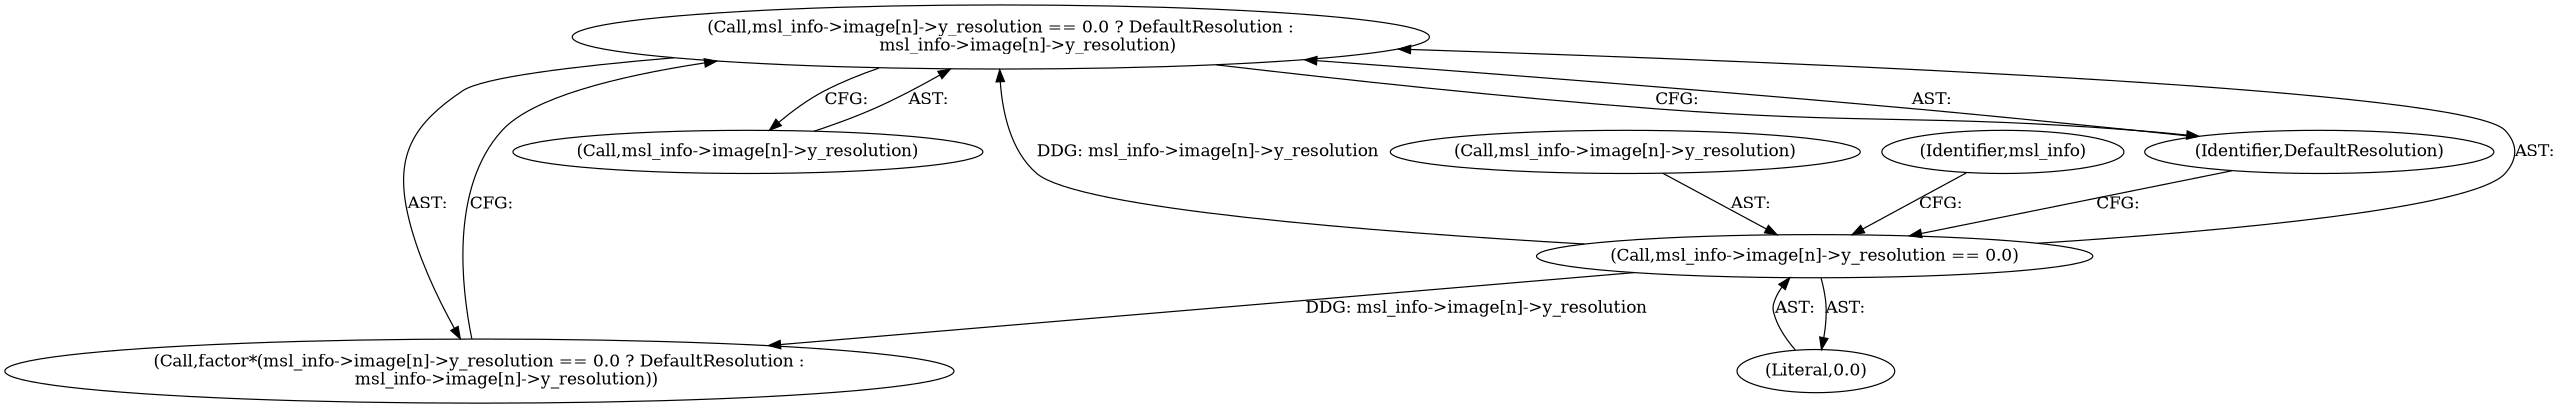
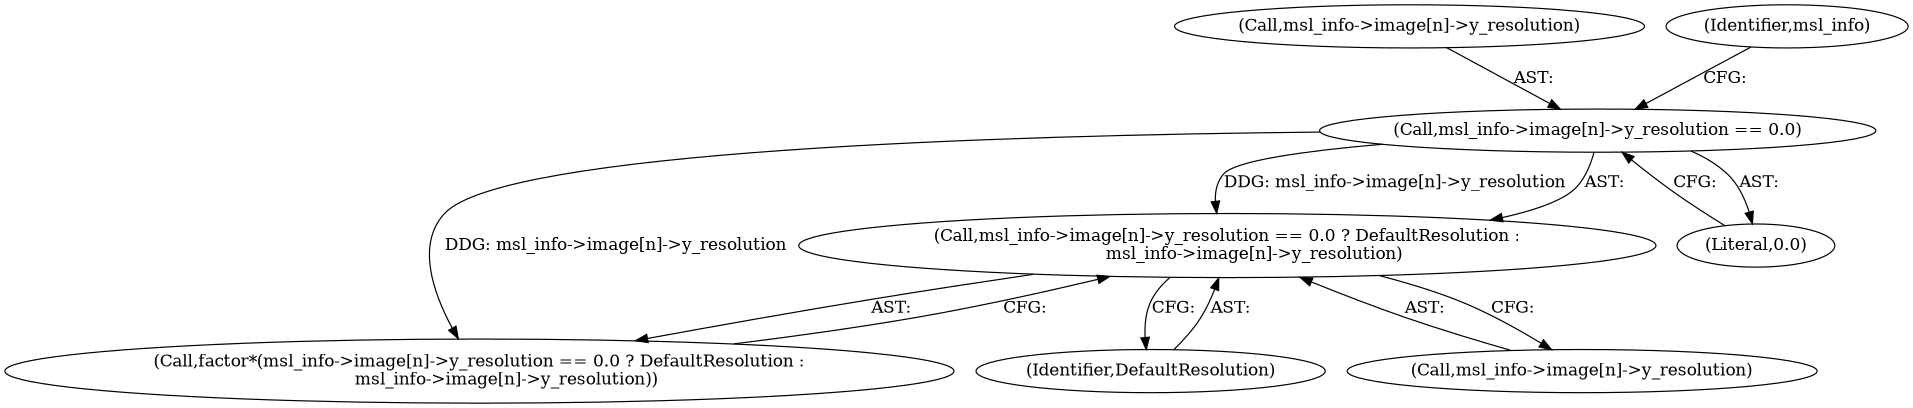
edge "(Identifier,DefaultResolution)" -> "(Call,msl_info->image[n]->y_resolution == 0.0)": removed, label "CFG:"
edge "(Literal,0.0)" -> "(Call,msl_info->image[n]->y_resolution == 0.0)": label "AST: " -> "CFG: "
